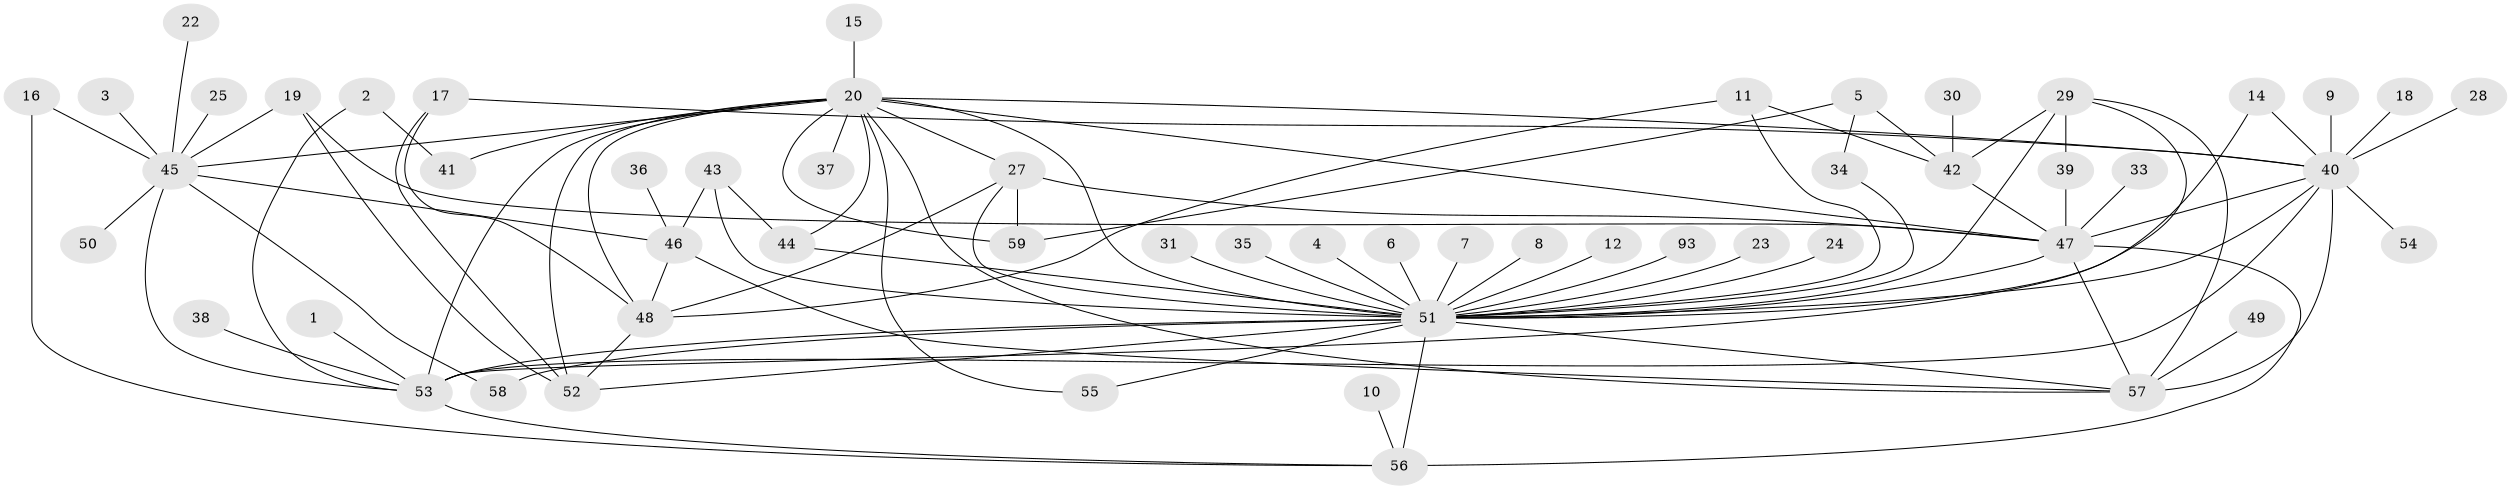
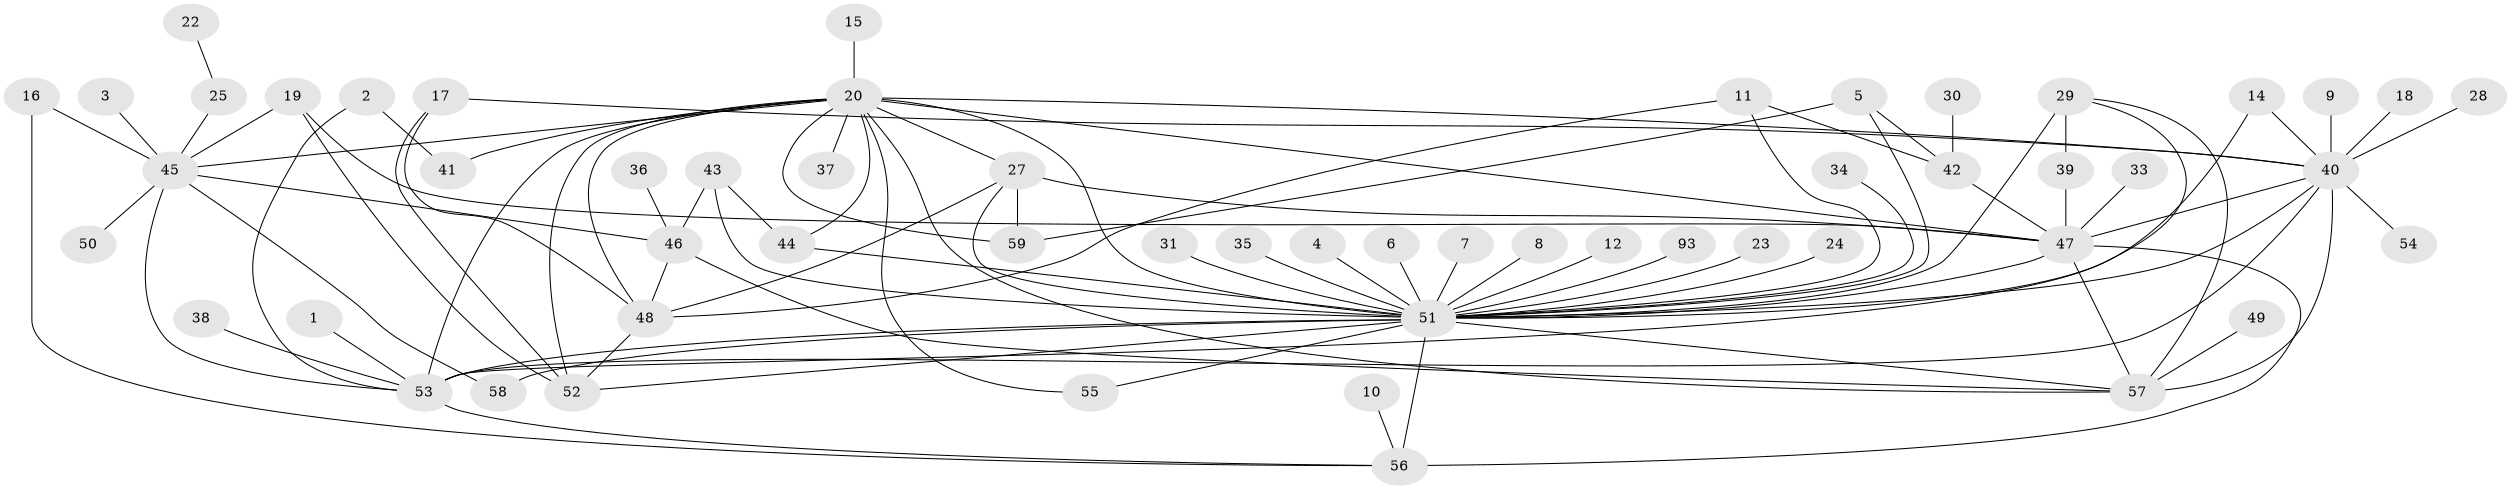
edge "22" -- "45": now "22" -- "25"
edge "29" -- "42": removed
edge "5" -- "34": now "5" -- "51"
